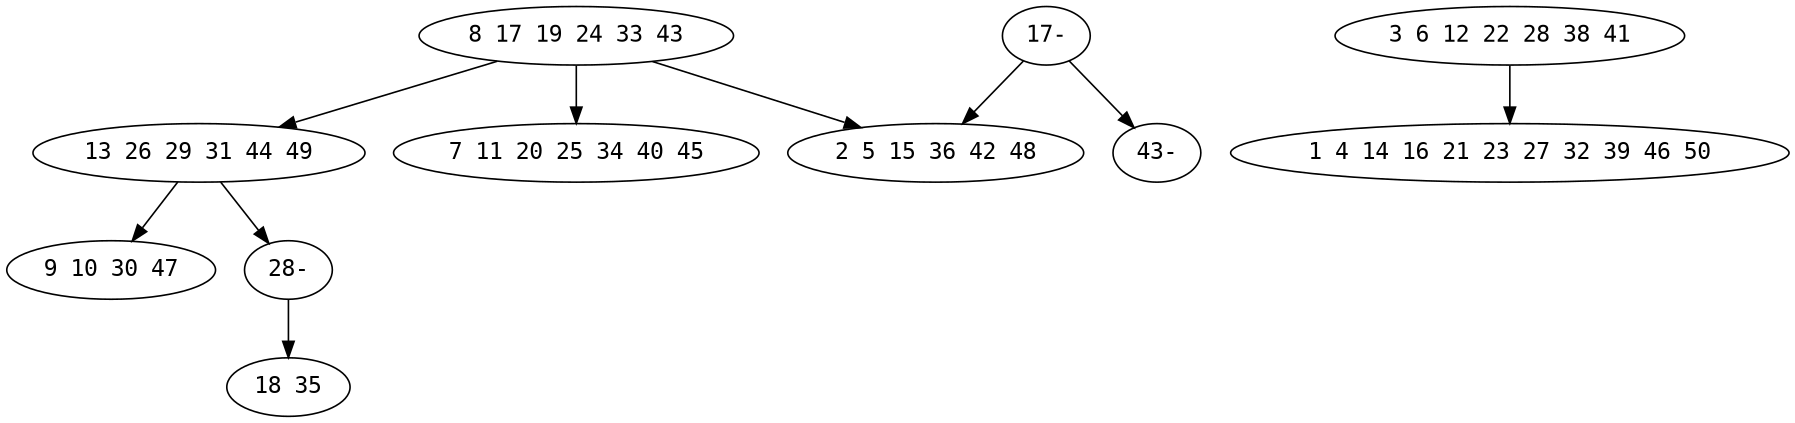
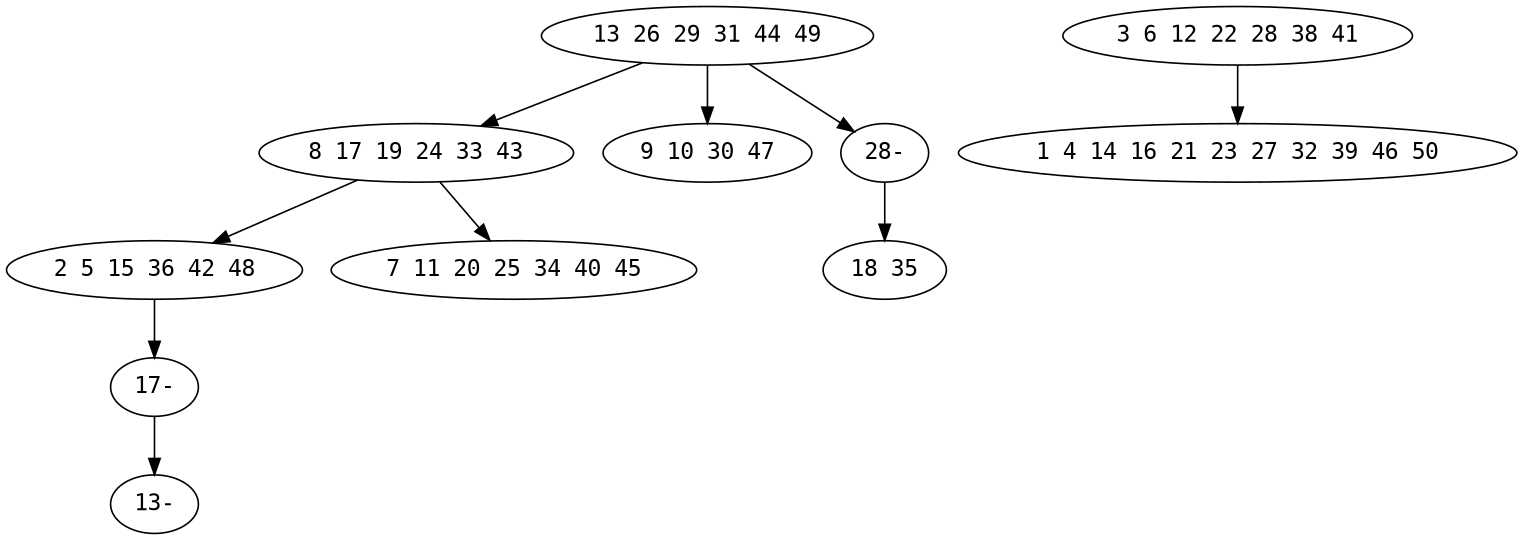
edge "17-" -> "2 5 15 36 42 48": reversed
edge "8 17 19 24 33 43" -> "13 26 29 31 44 49": reversed
node "43-": label "43-" -> "13-"
